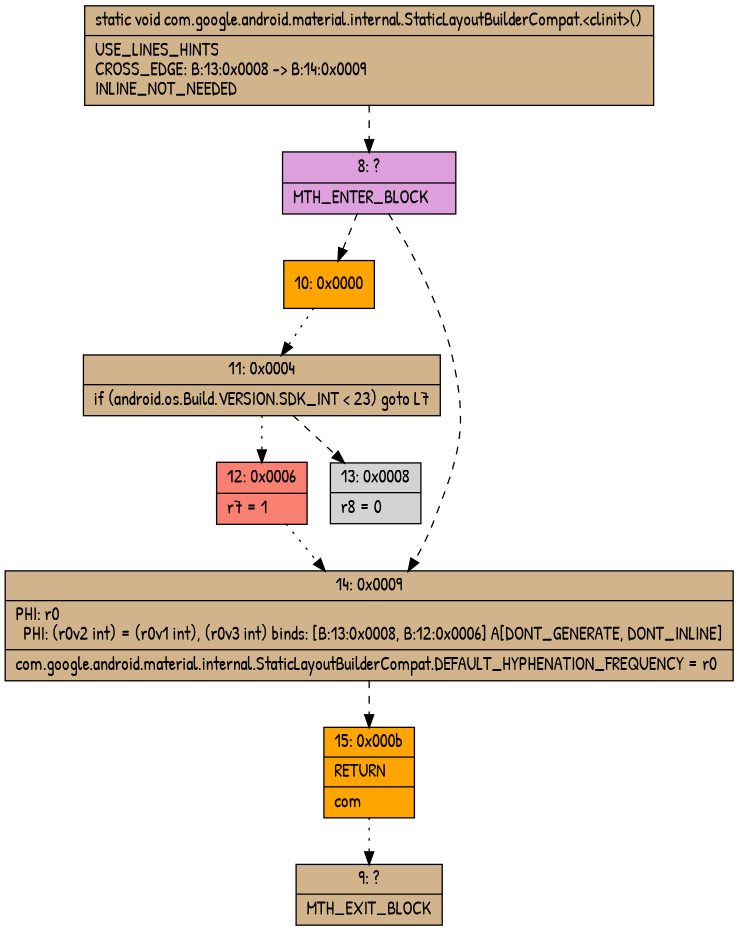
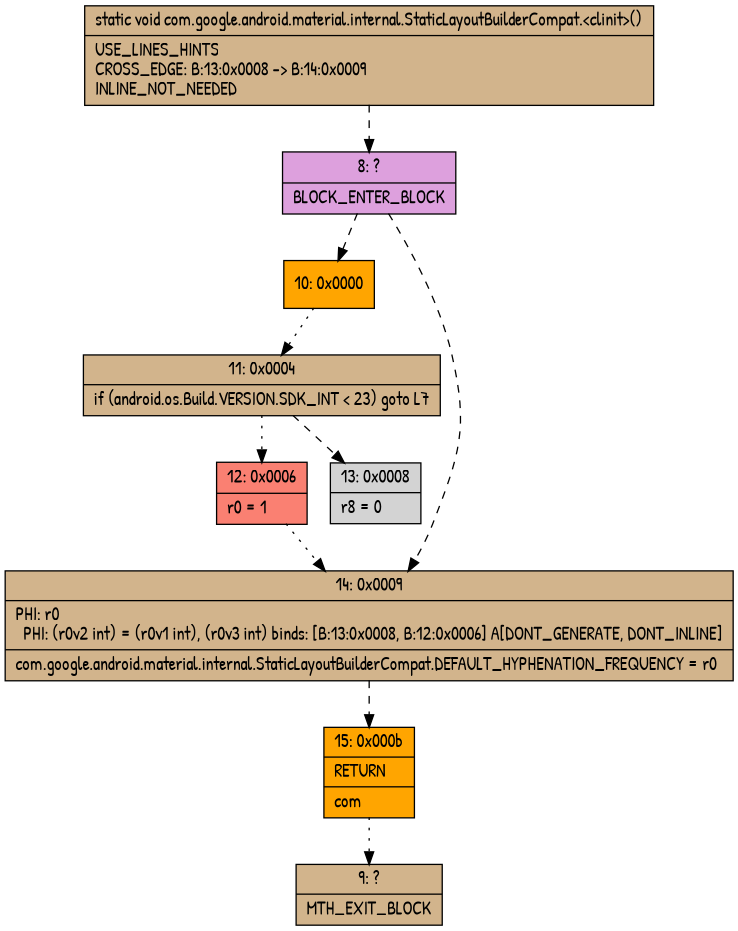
node "8: ?": text "MTH_ENTER_BLOCK" -> "BLOCK_ENTER_BLOCK"
node "12: 0x0006": text "r7 = 1" -> "r0 = 1"
